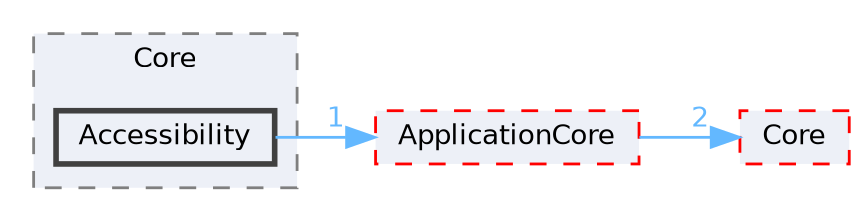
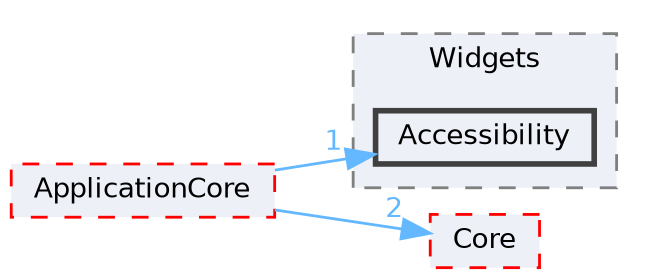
cluster "Core": label "Core" -> "Widgets"
edge "Accessibility" -> "ApplicationCore": reversed
